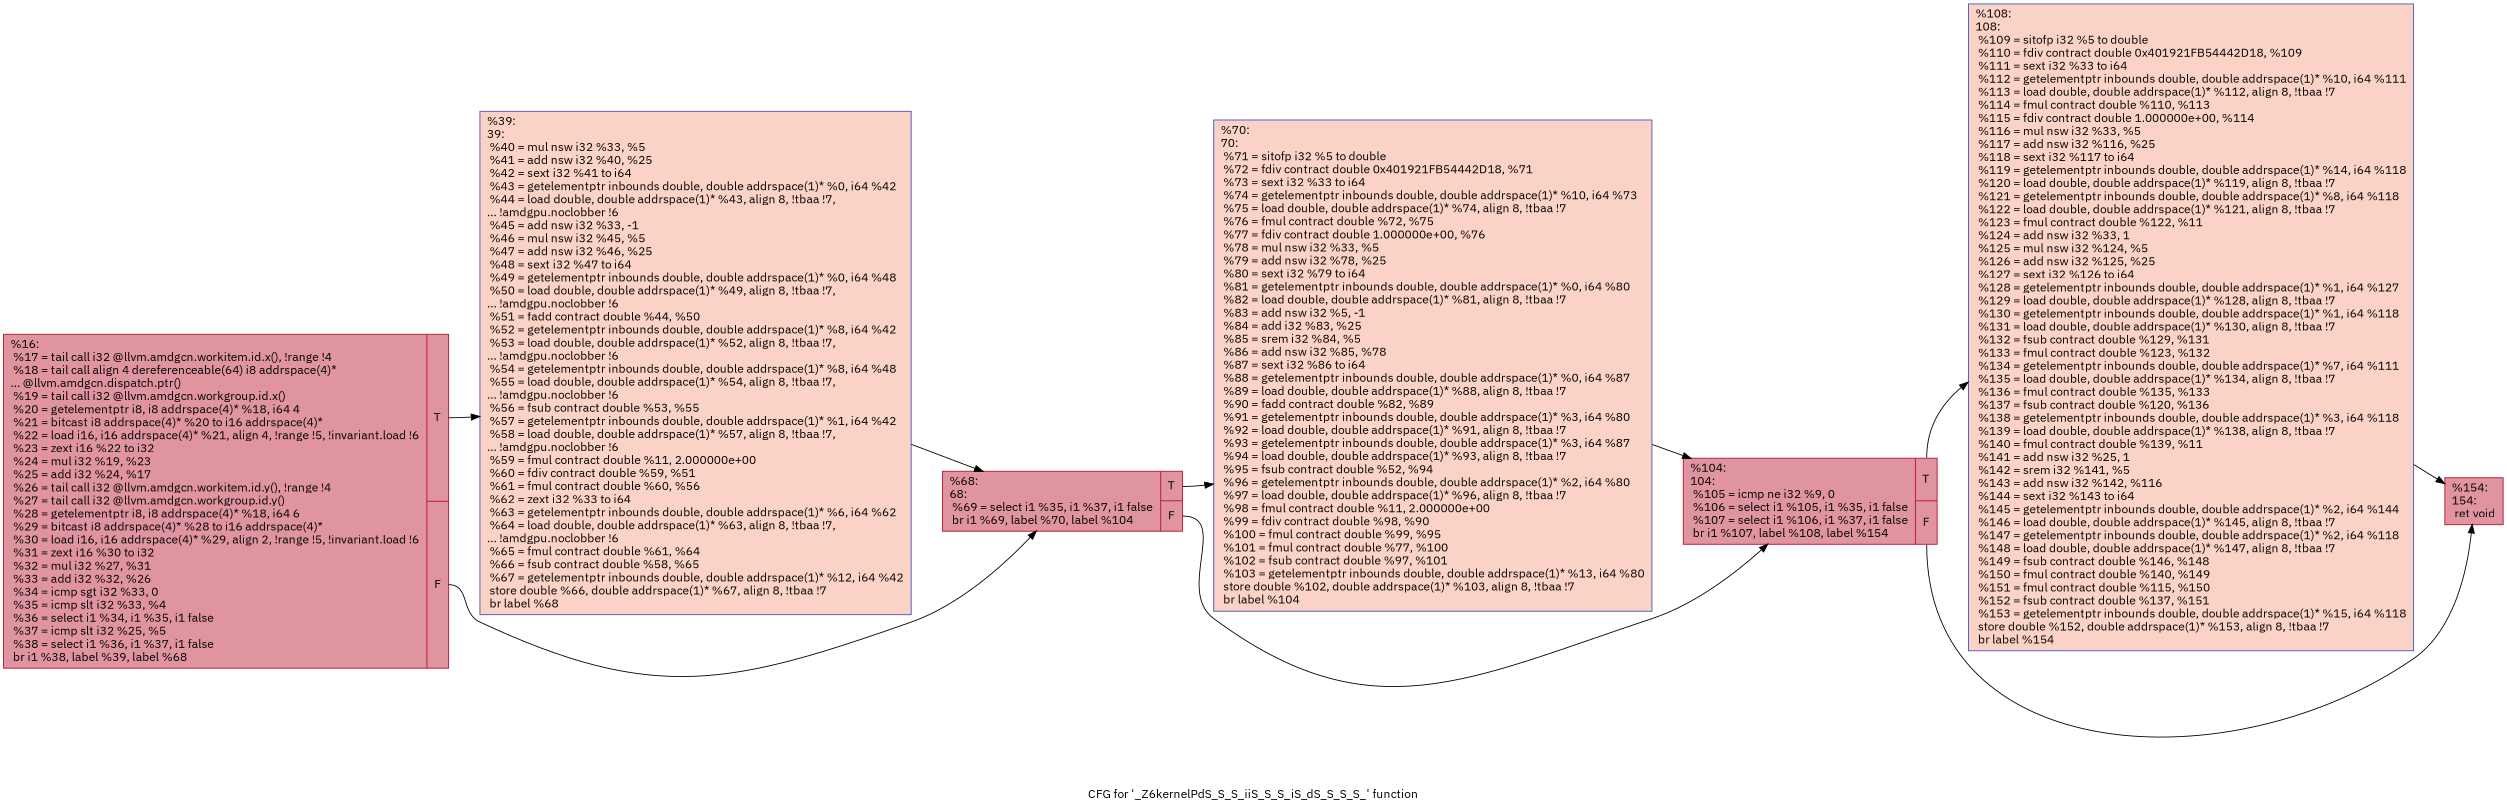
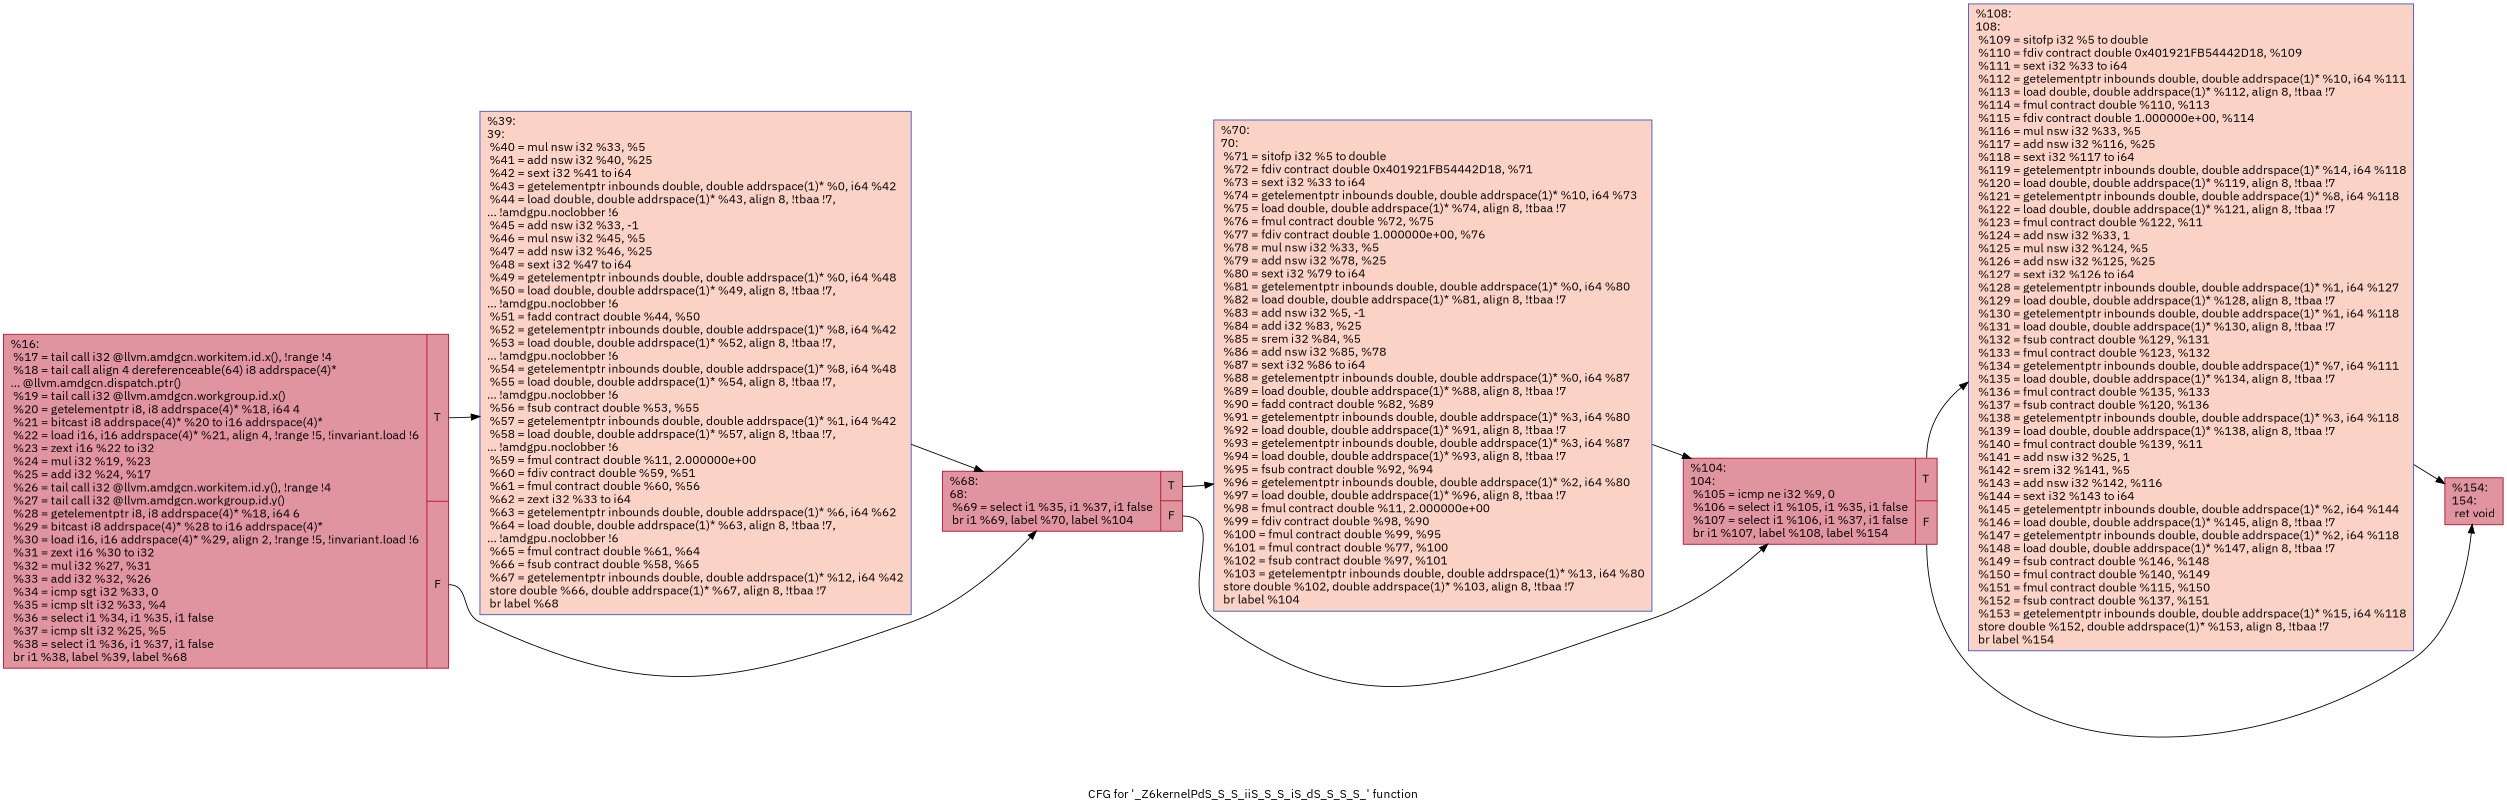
node "%70:": text "%95 = fsub contract double %52, %94" -> "%95 = fsub contract double %92, %94"
